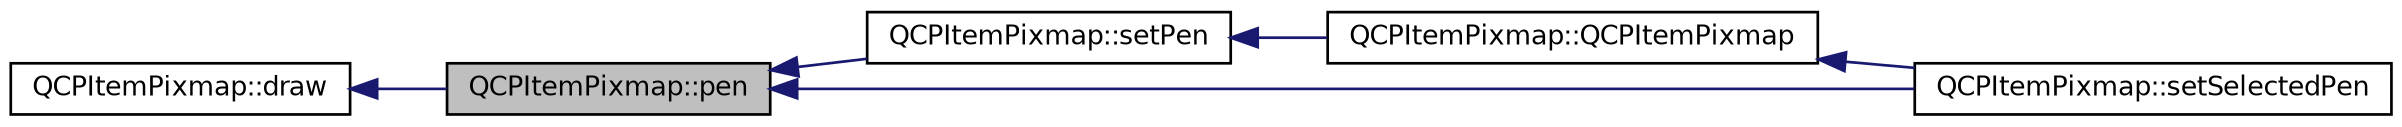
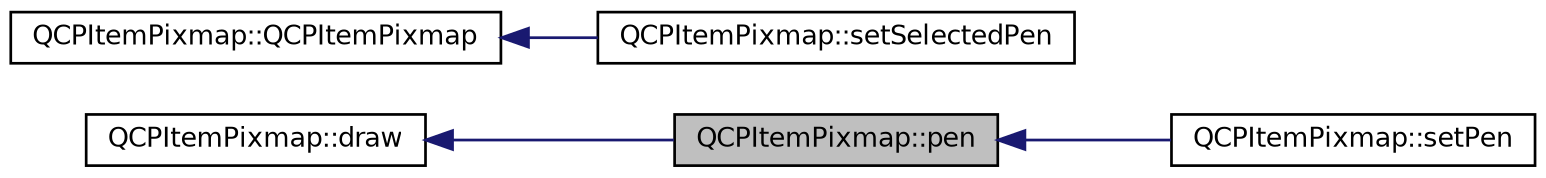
edge "QCPItemPixmap::QCPItemPixmap" -> "QCPItemPixmap::setPen": removed
edge "QCPItemPixmap::setSelectedPen" -> "QCPItemPixmap::pen": removed
